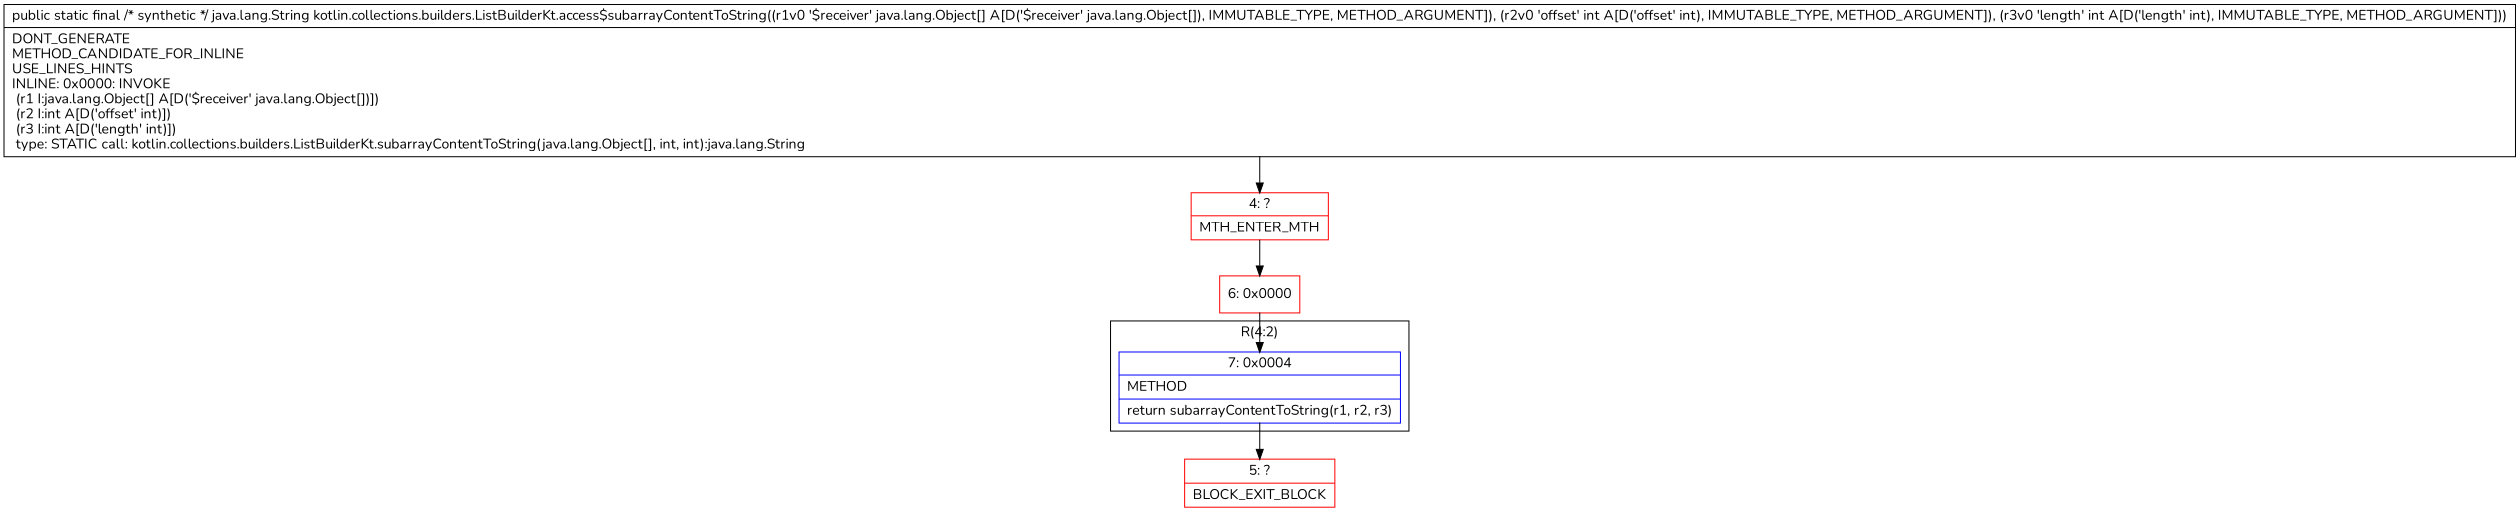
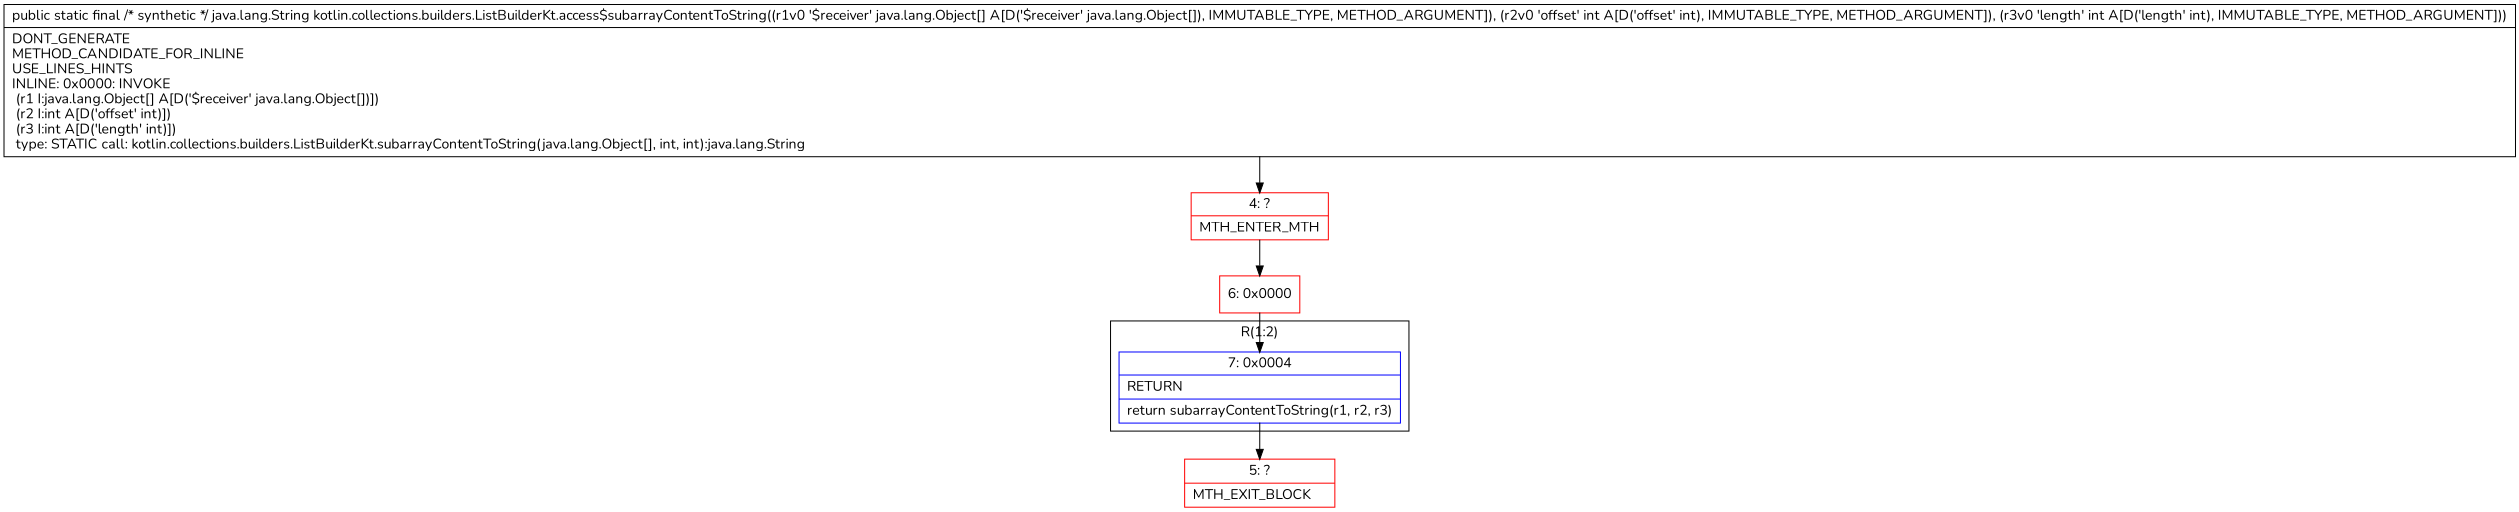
cluster "R(4:2)": label "R(4:2)" -> "R(1:2)"
node "7: 0x0004": text "METHOD" -> "RETURN"
node "5: ?": text "BLOCK_EXIT_BLOCK" -> "MTH_EXIT_BLOCK"
